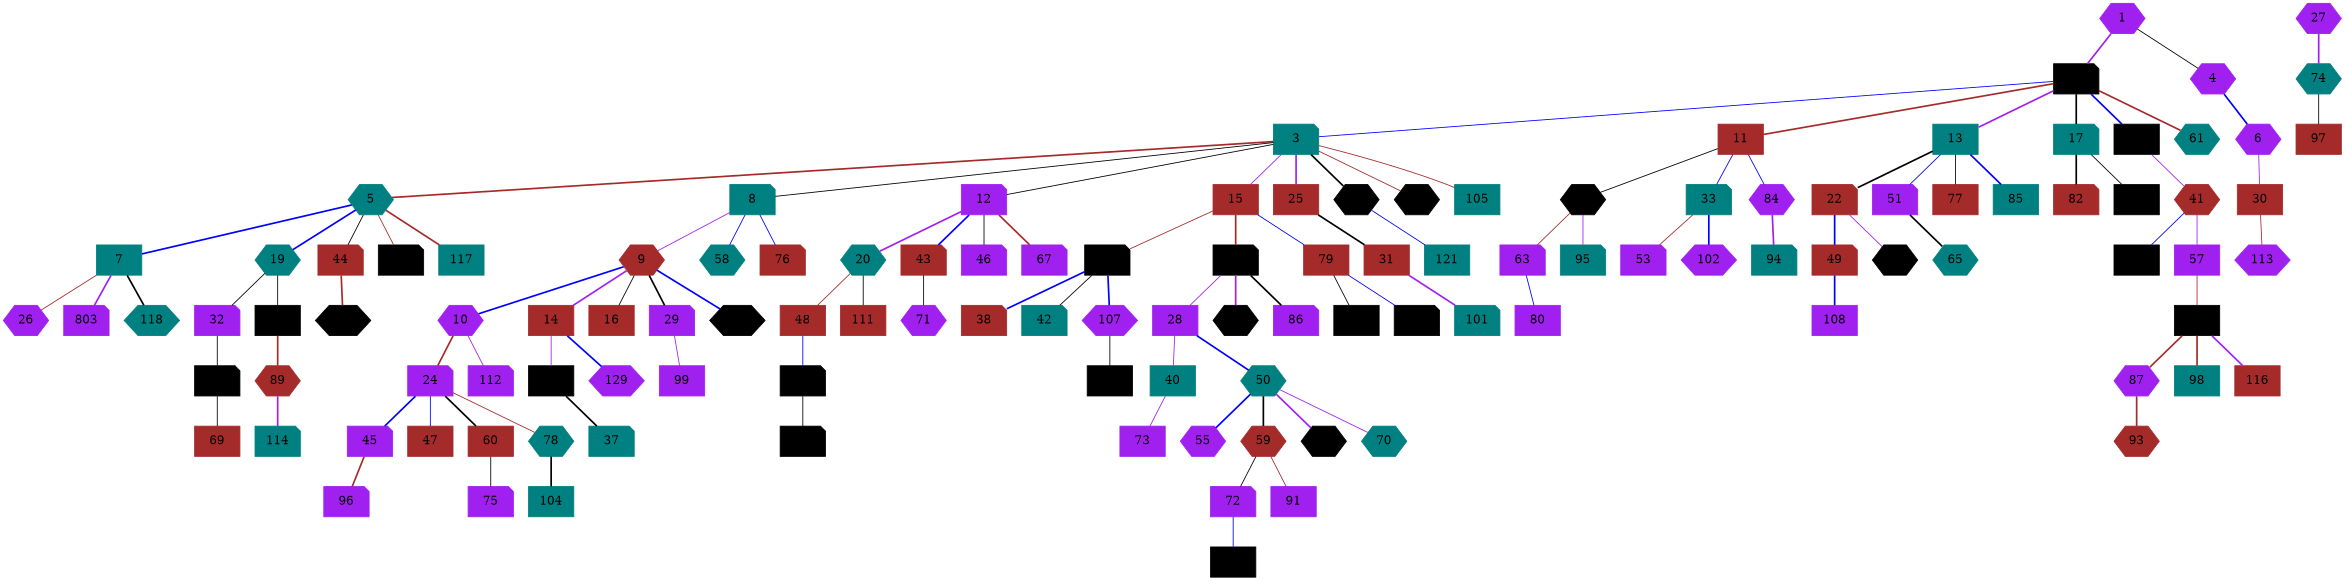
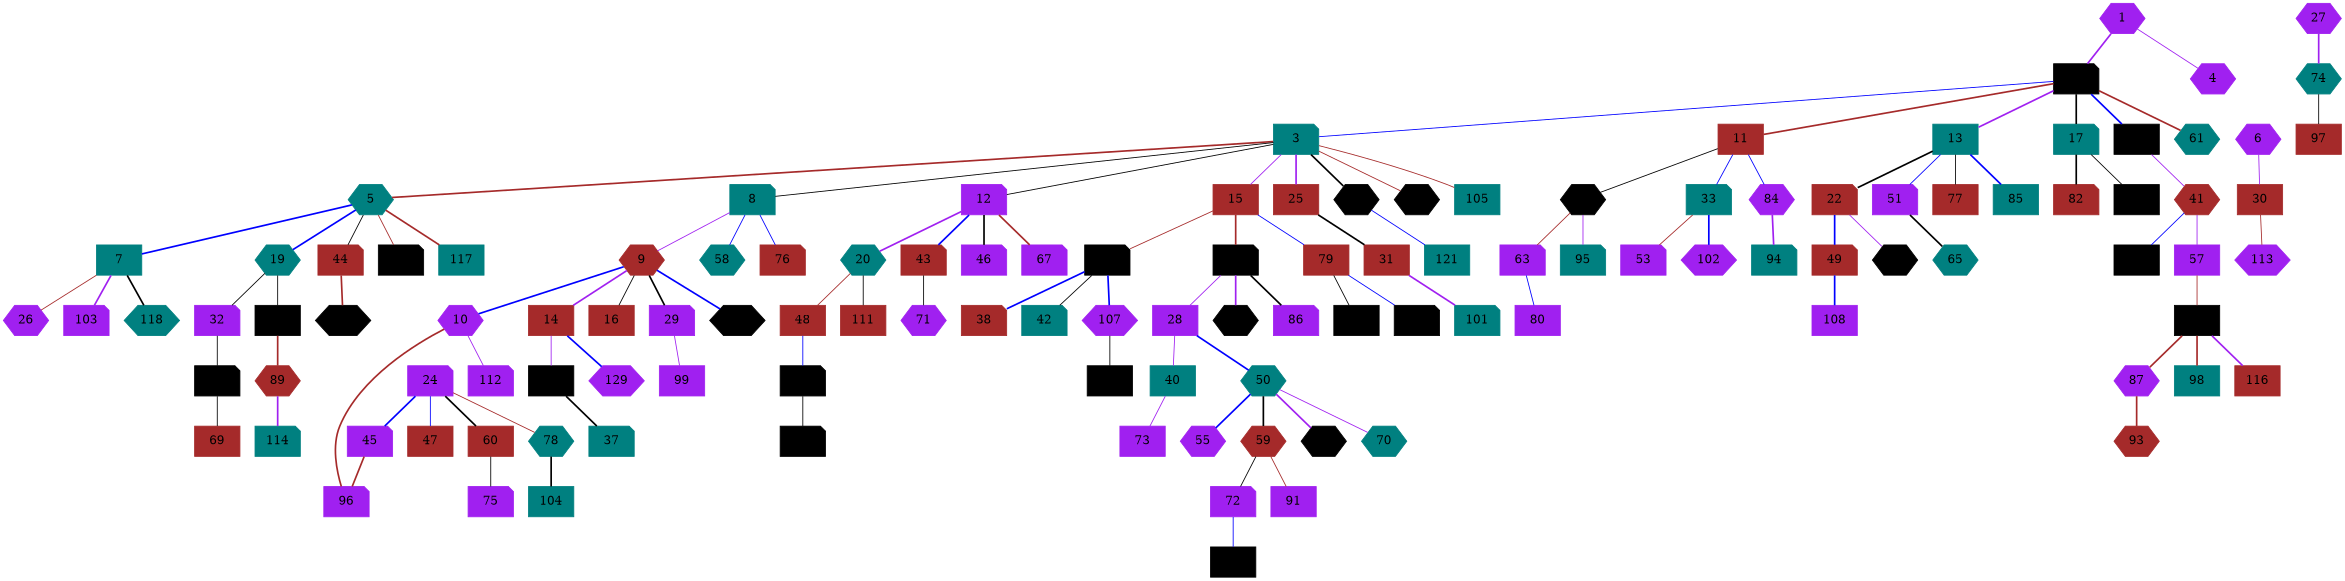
edge "1" -- "4": color black -> purple
edge "4" -- "6": removed
edge "12" -- "46": style solid -> bold
node "803": label "803" -> "103"
edge "10" -- "24": now "10" -- "96"
